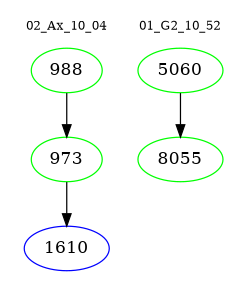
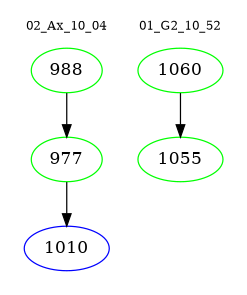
node "5060": label "5060" -> "1060"
node "973": label "973" -> "977"
node "8055": label "8055" -> "1055"
node "1610": label "1610" -> "1010"
